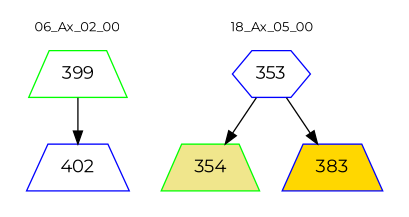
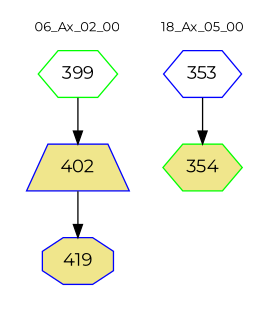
node "399": shape trapezium -> hexagon
node "402": fillcolor white -> khaki
node "354": shape trapezium -> hexagon
node "383": removed
node "419": added
